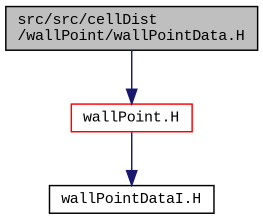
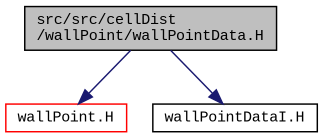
edge "wallPoint.H" -> "wallPointDataI.H": now "src/src/cellDist /wallPoint/wallPointData.H" -> "wallPointDataI.H"
